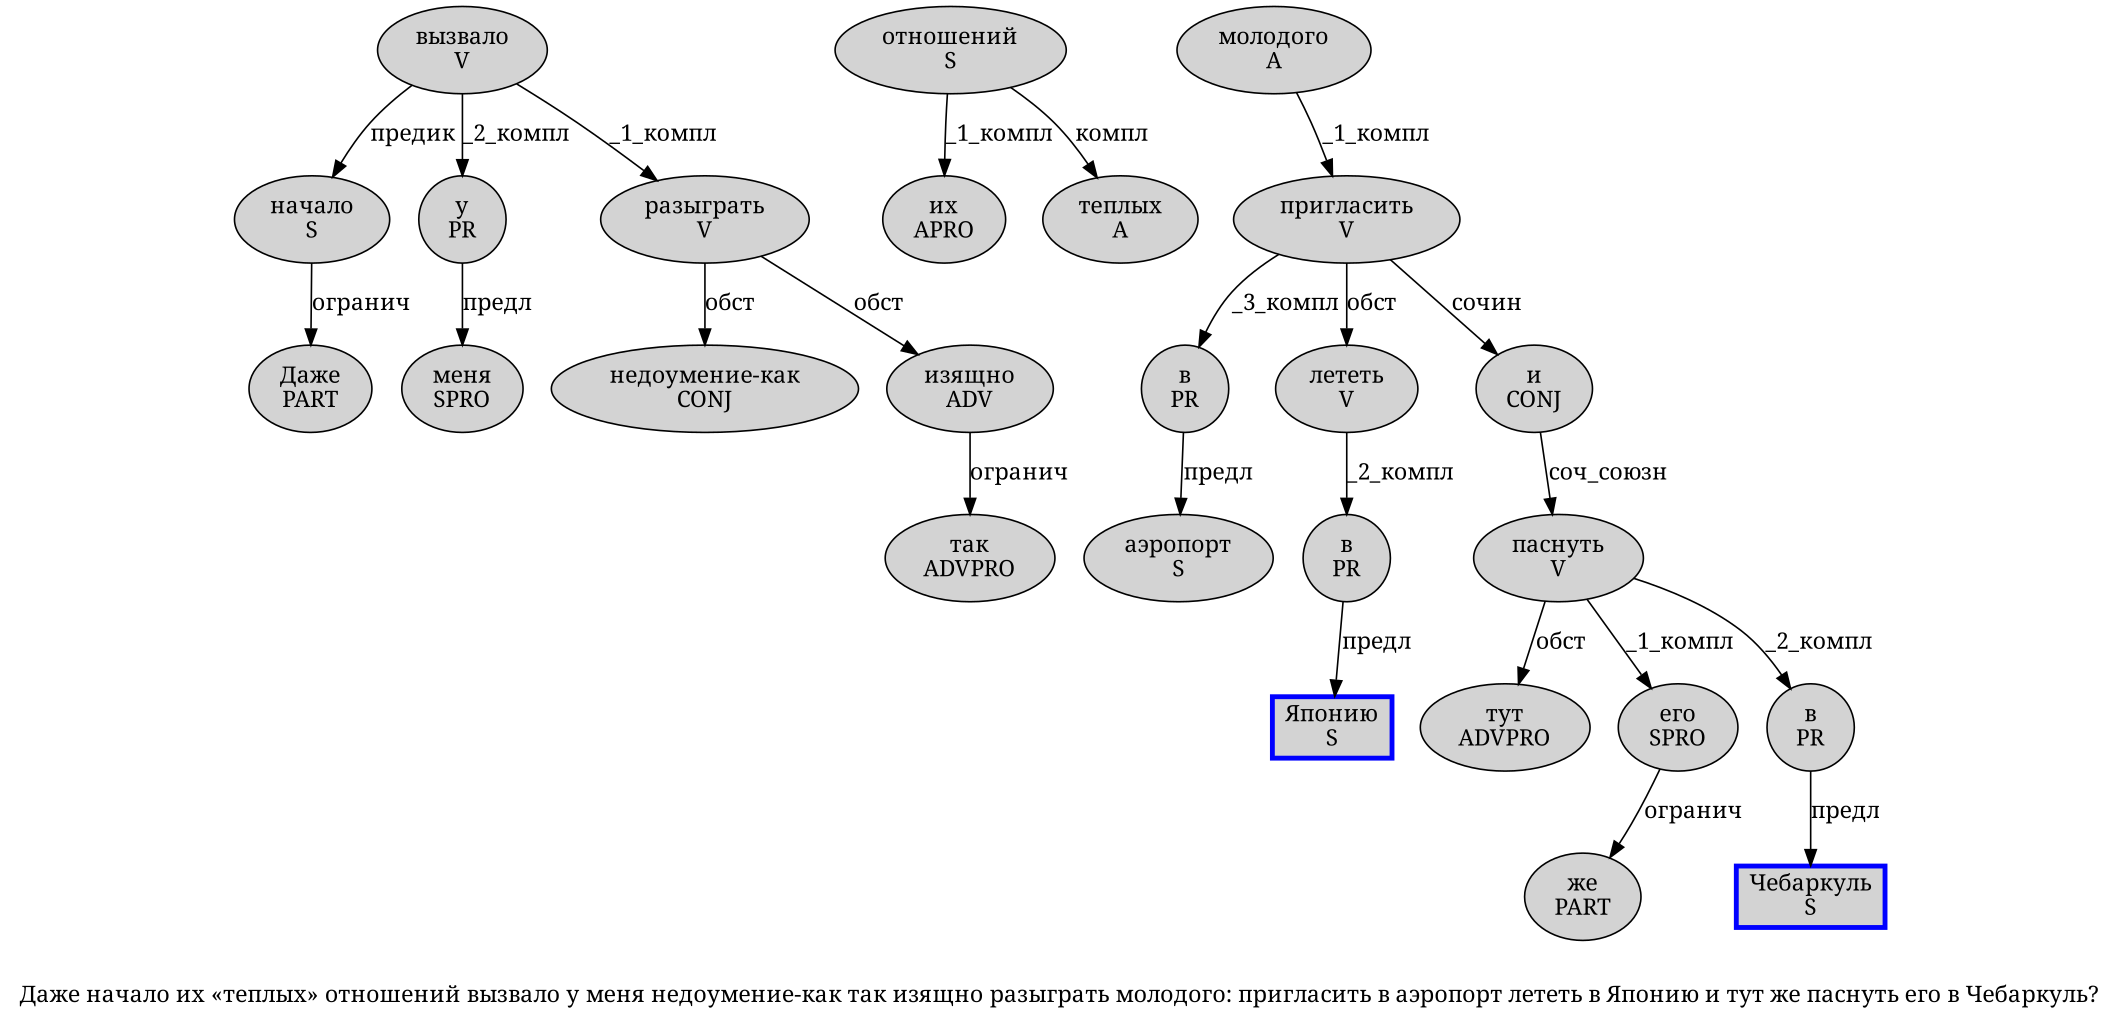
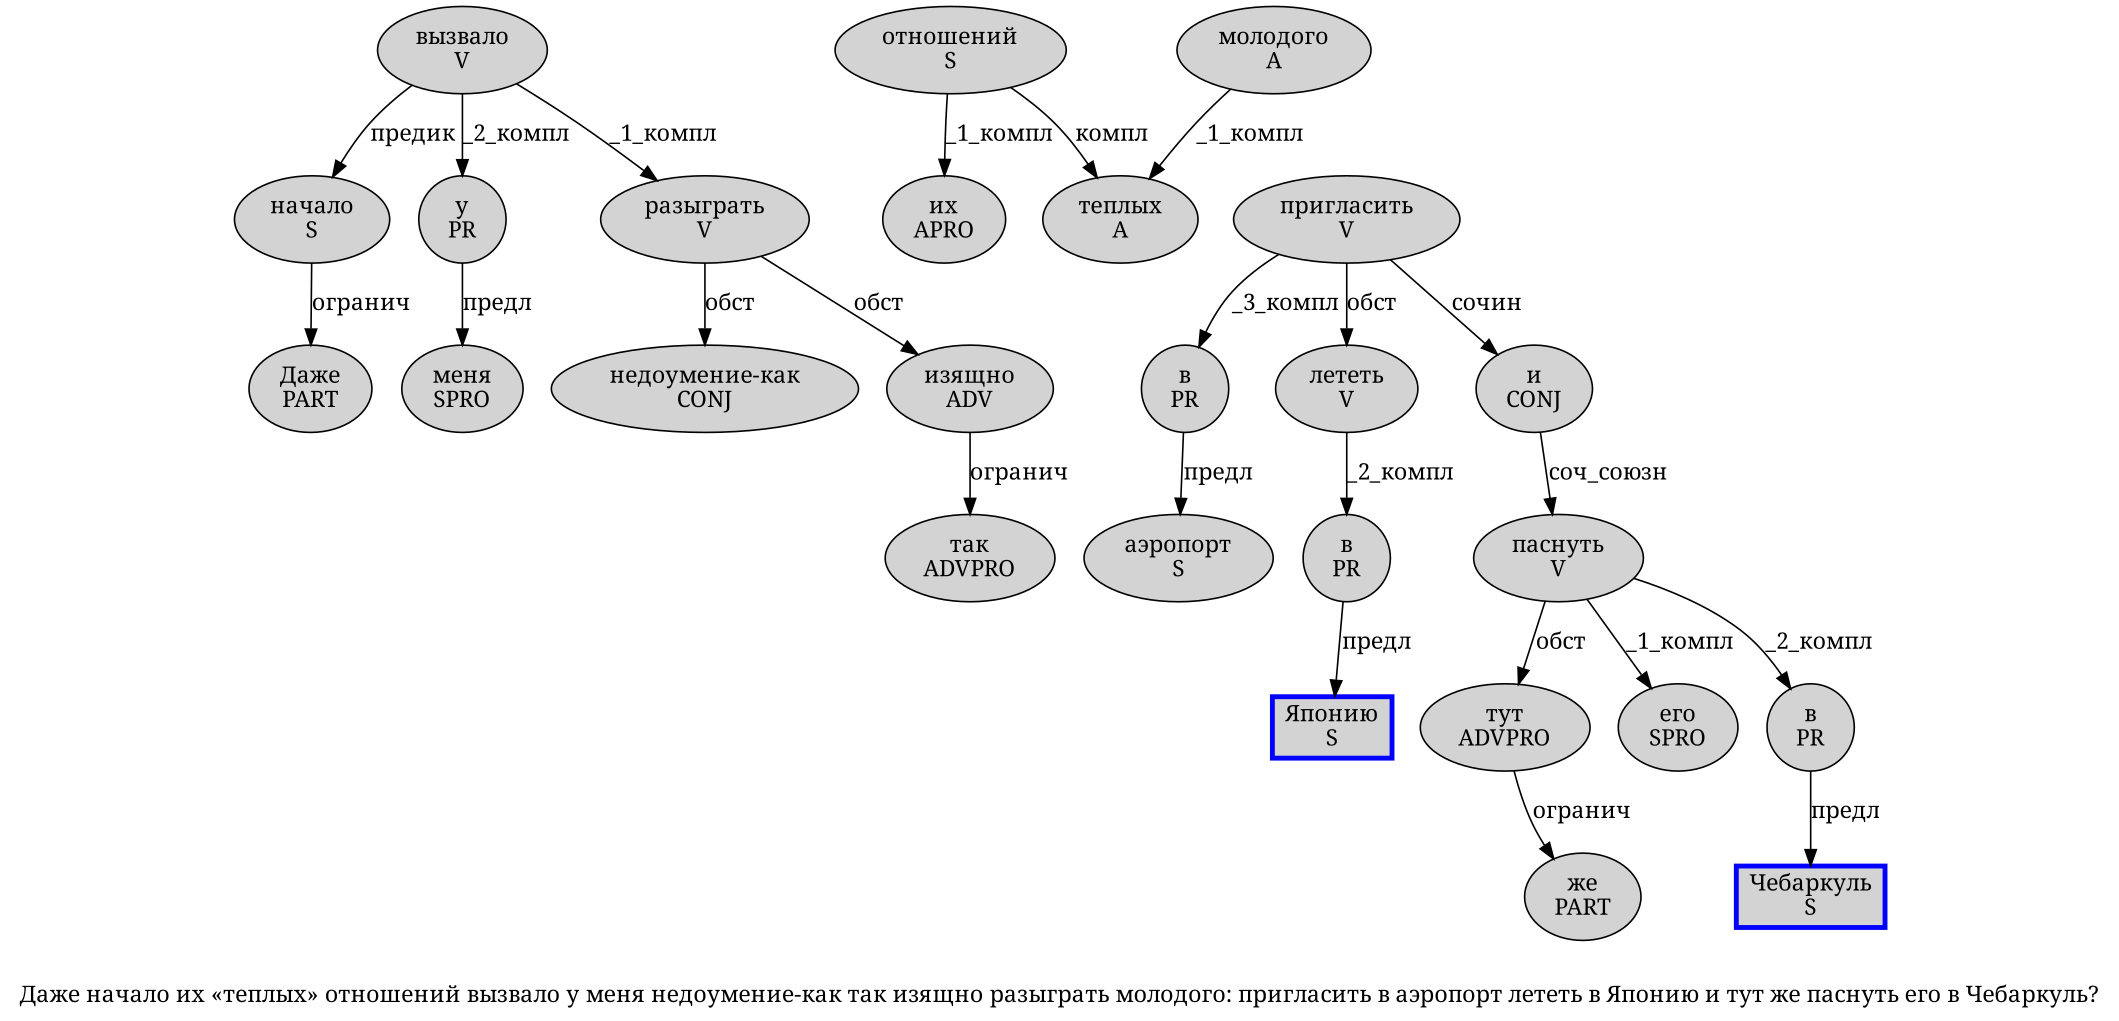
edge "молодого A" -> "пригласить V": now "молодого A" -> "теплых A"
edge "его SPRO" -> "же PART": now "тут ADVPRO" -> "же PART"
